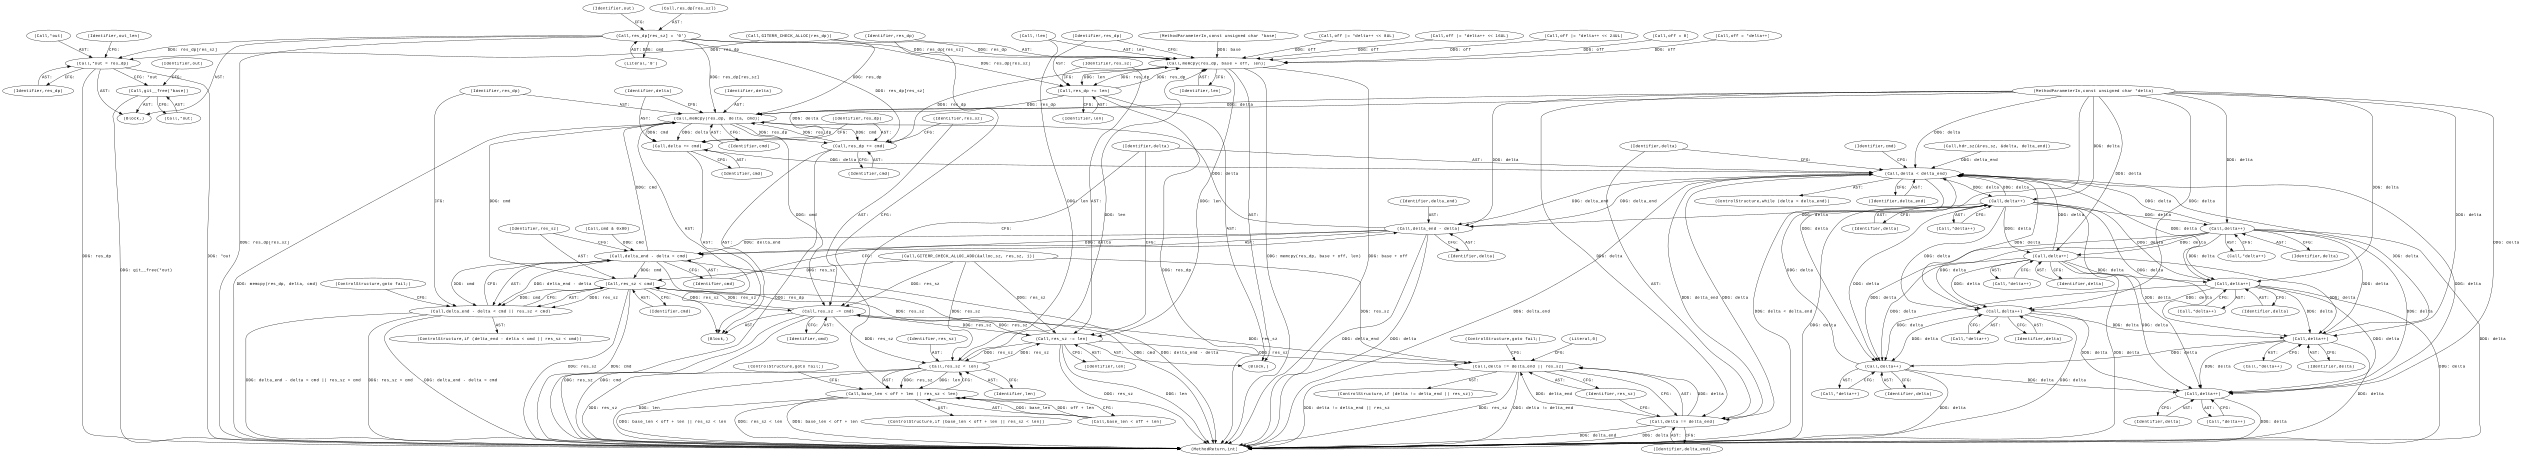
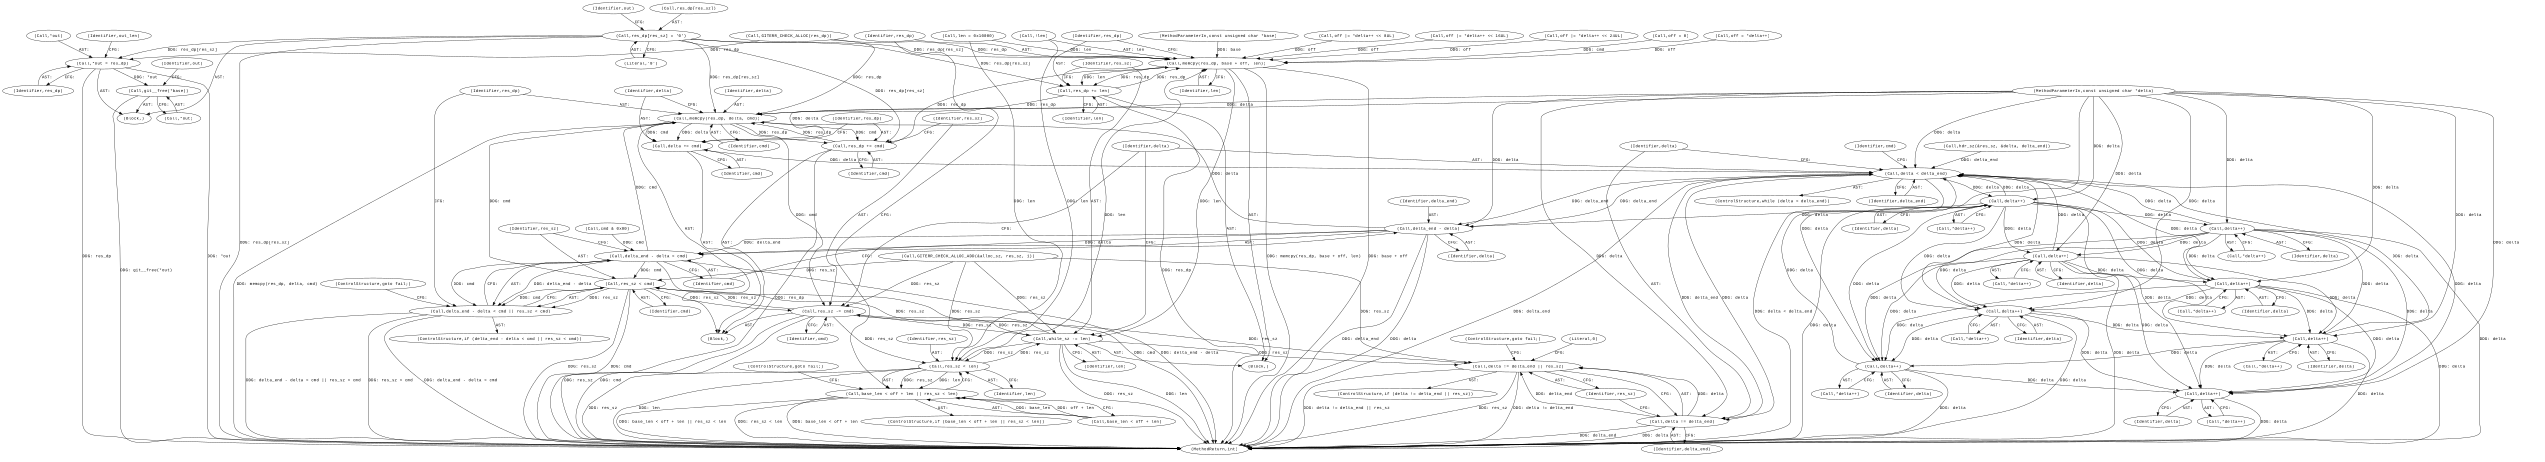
node "(Call,len = 0x10000)": added
edge "(Call,res_dp[res_sz] = '0')" -> "(Literal,'0')": label "DDG: cmd" -> "CFG: "
edge "(Call,off = 0)" -> "(Call,memcpy(res_dp, base + off, len))": label "DDG: off" -> "DDG: cmd"
edge "(Call,*out = res_dp)" -> "(Call,git__free(*base))": label "CFG: *out" -> "DDG: *out"
node "(Call,res_sz -= len)": label "(Call,res_sz -= len)" -> "(Call,while_sz -= len)"
